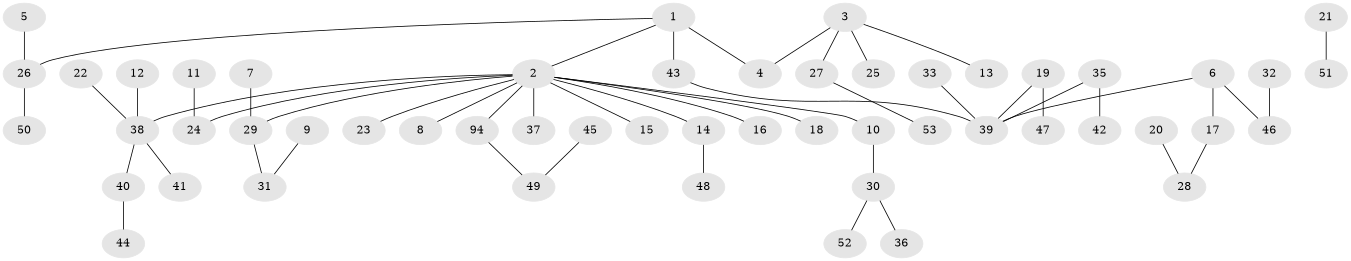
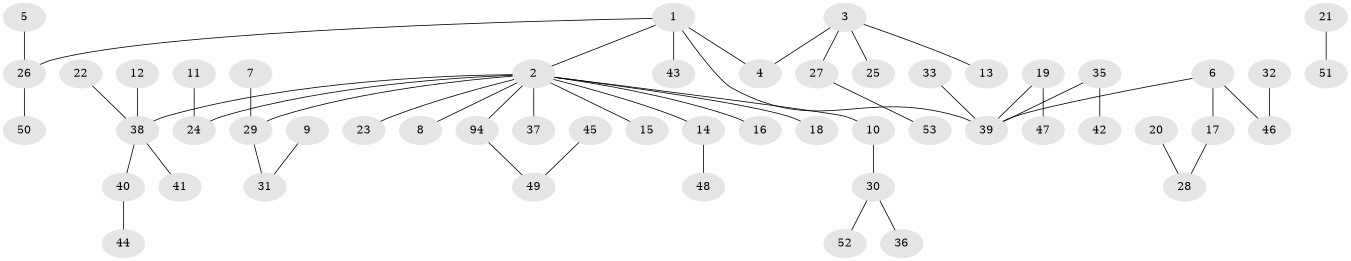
edge "43" -- "39": now "1" -- "39"
